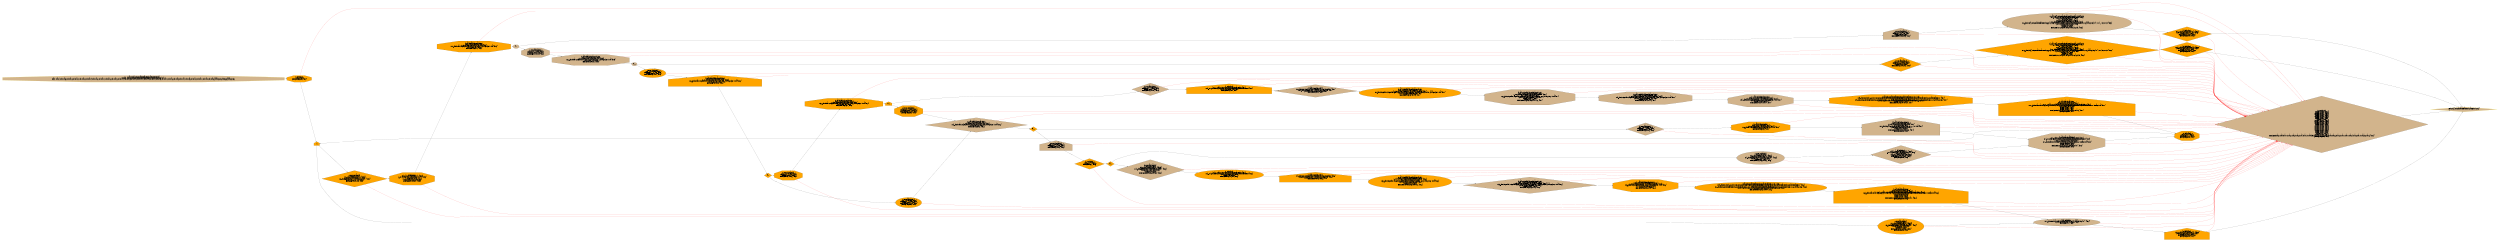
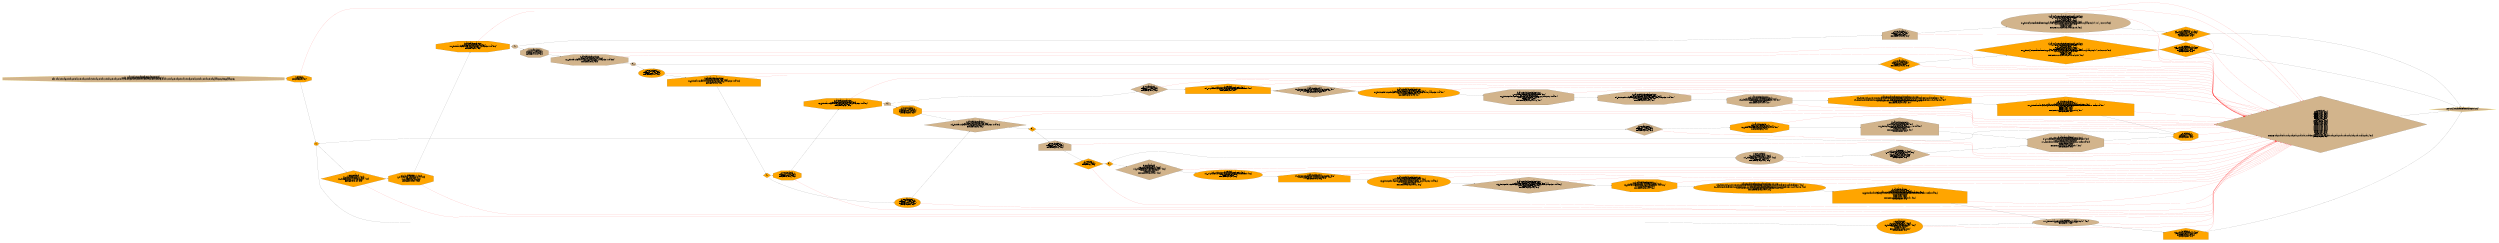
node "26: +": fillcolor orange -> tan
node "7: +": shape house -> ellipse
